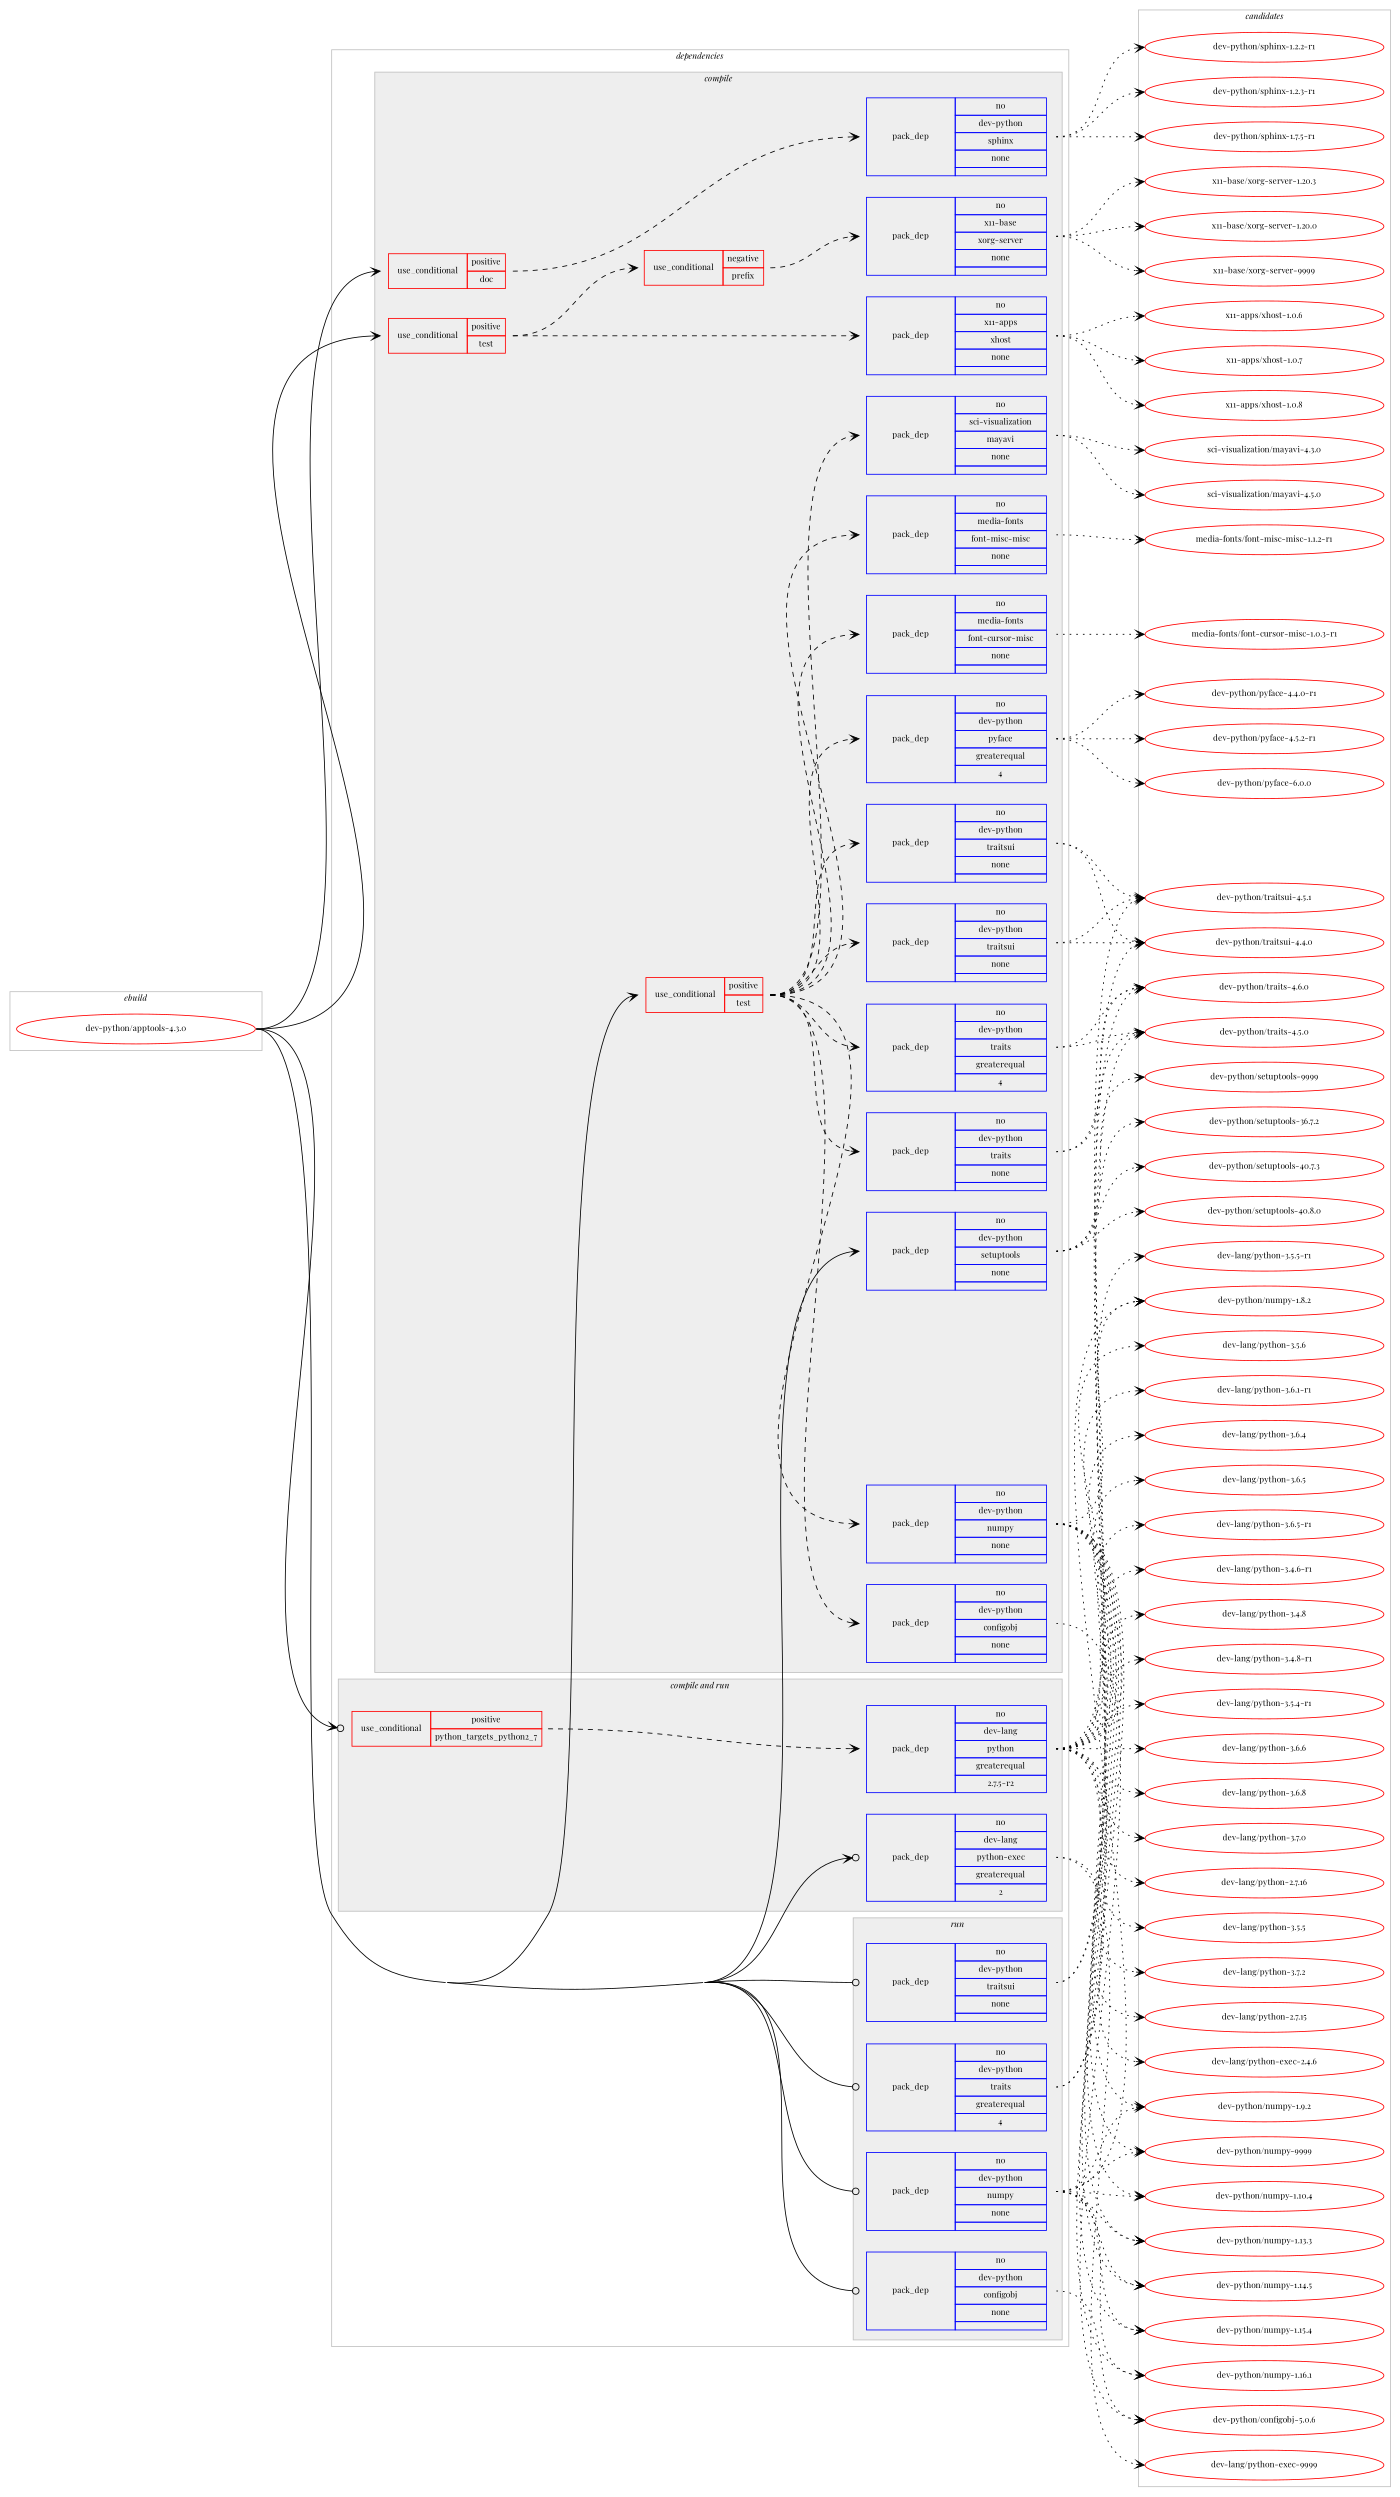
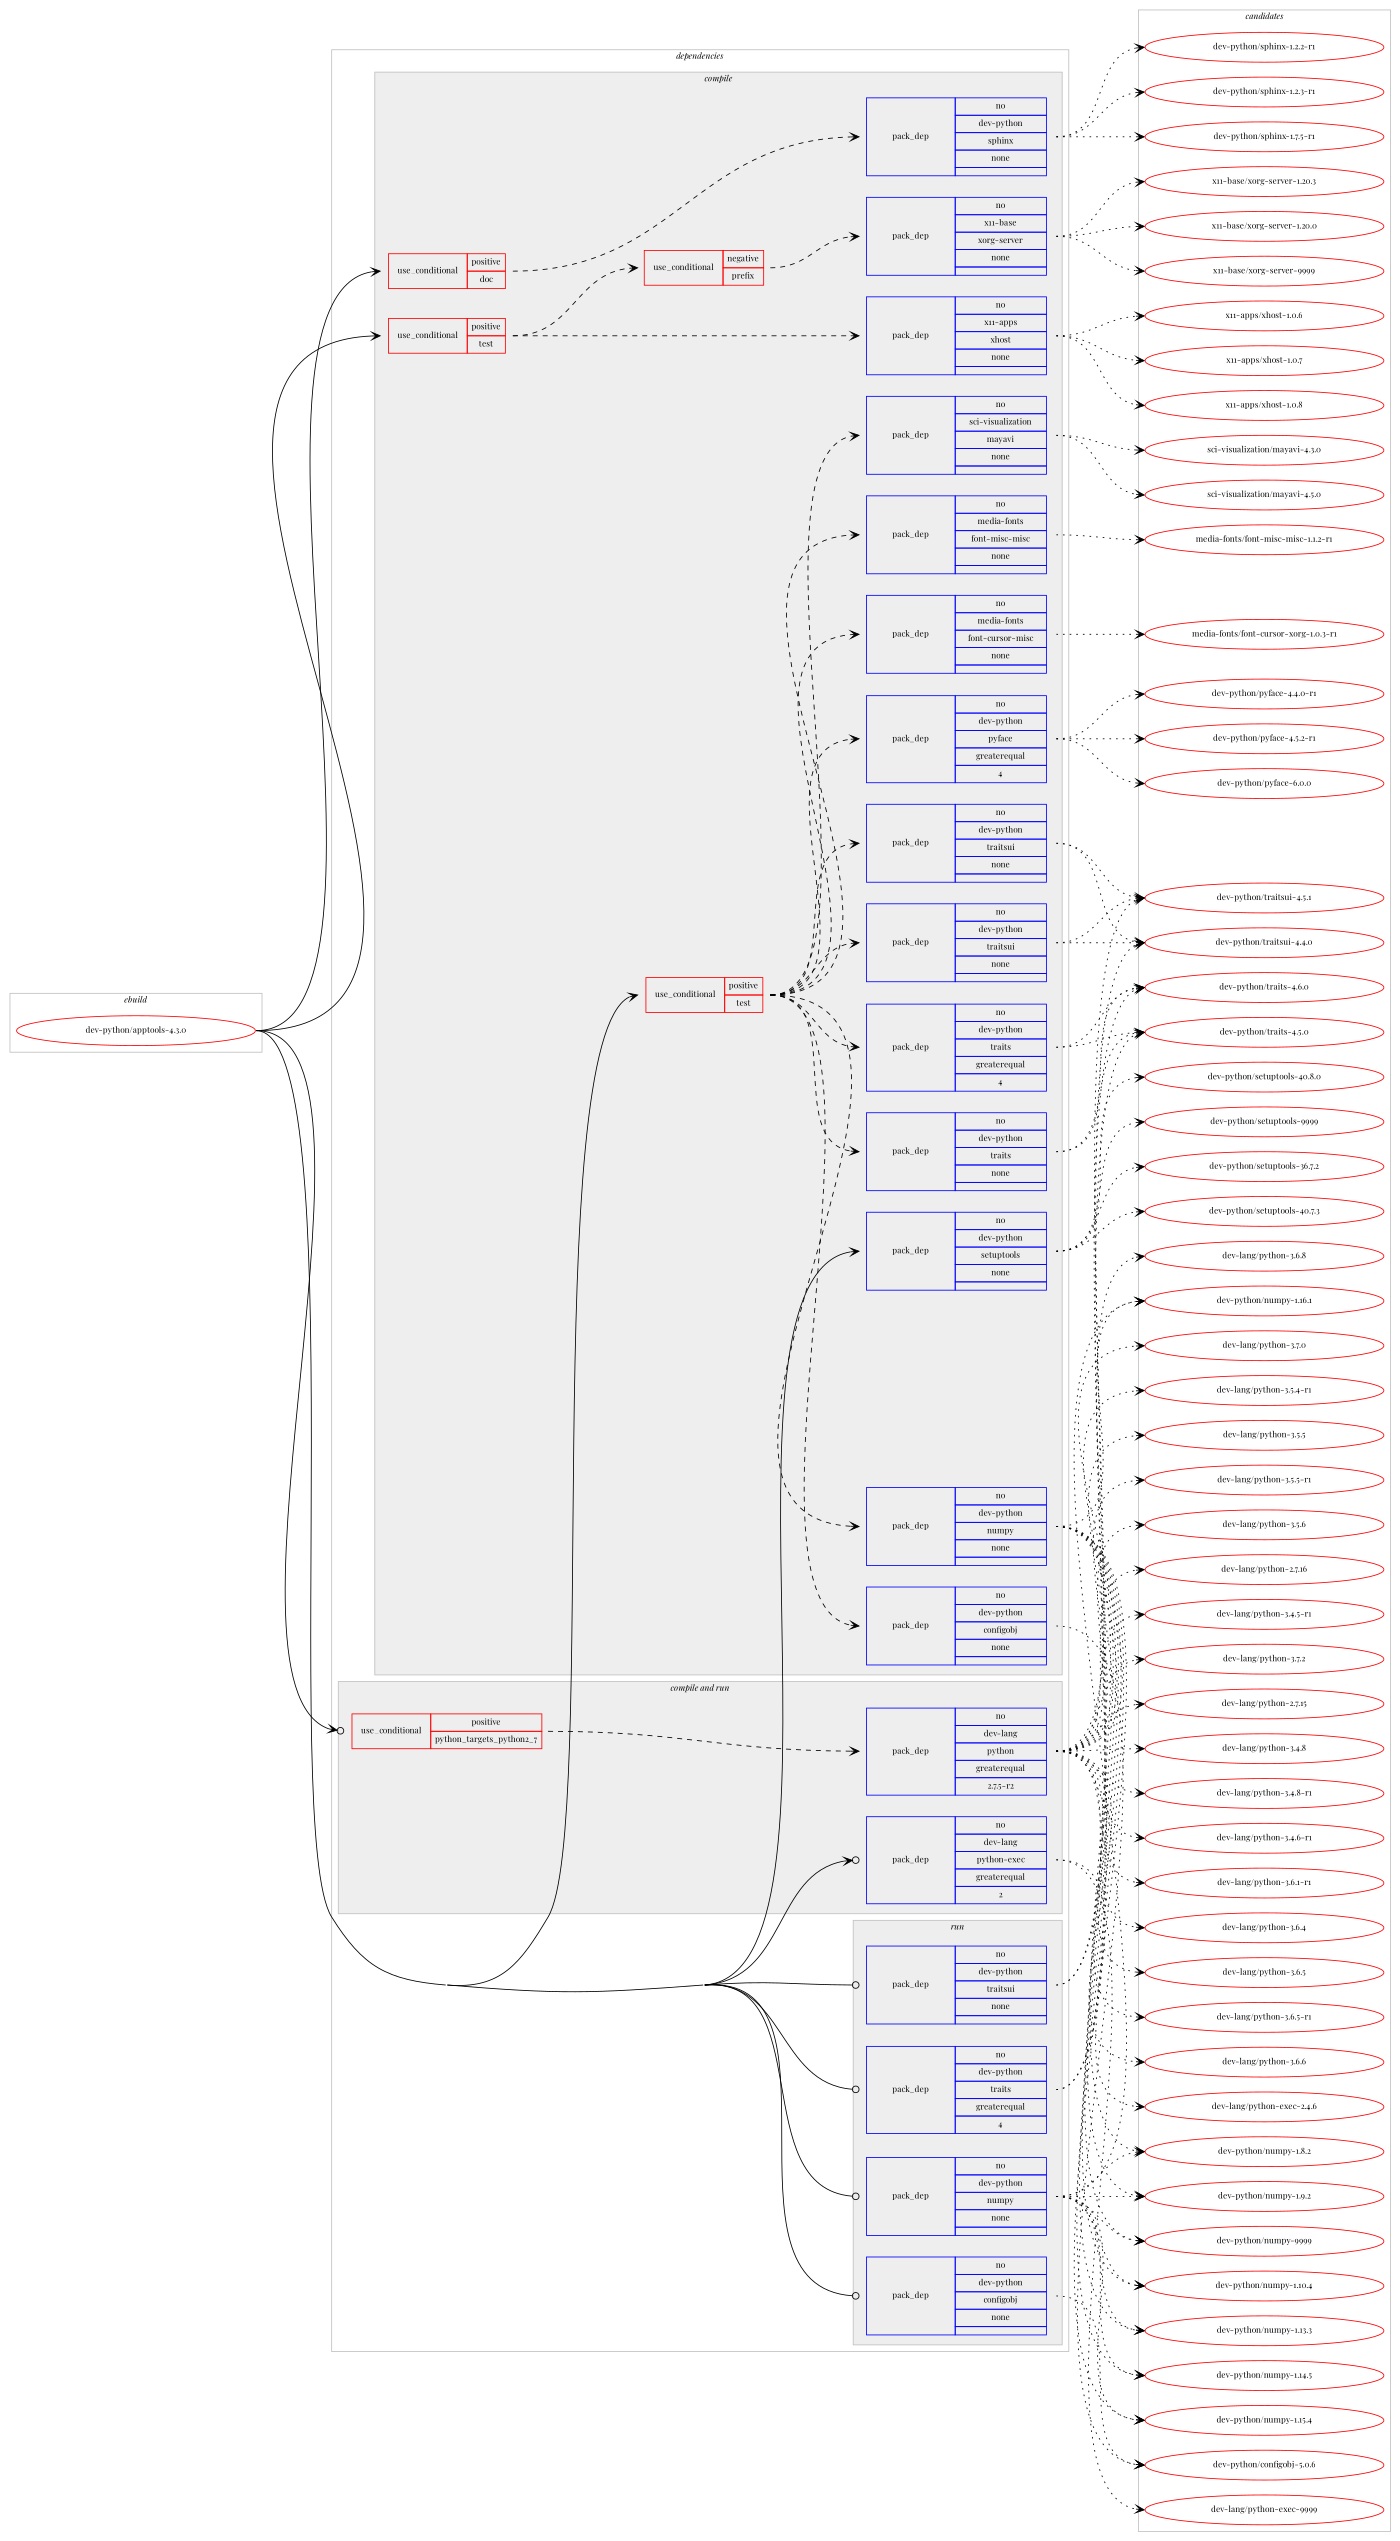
node "media-fonts/font-cursor-misc-1.0.3-r1": label "media-fonts/font-cursor-misc-1.0.3-r1" -> "media-fonts/font-cursor-xorg-1.0.3-r1"
node "dev-lang/python-3.4.5-r1": added
